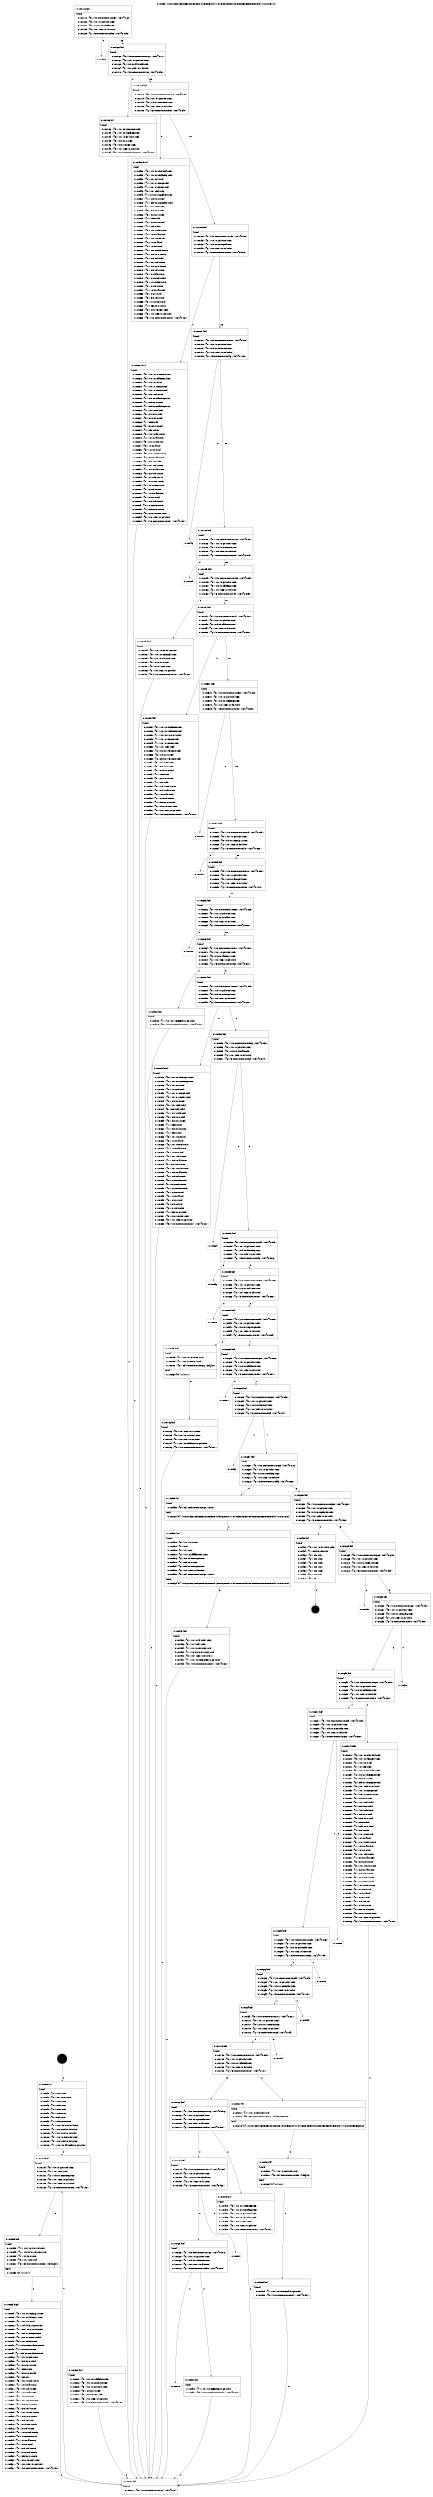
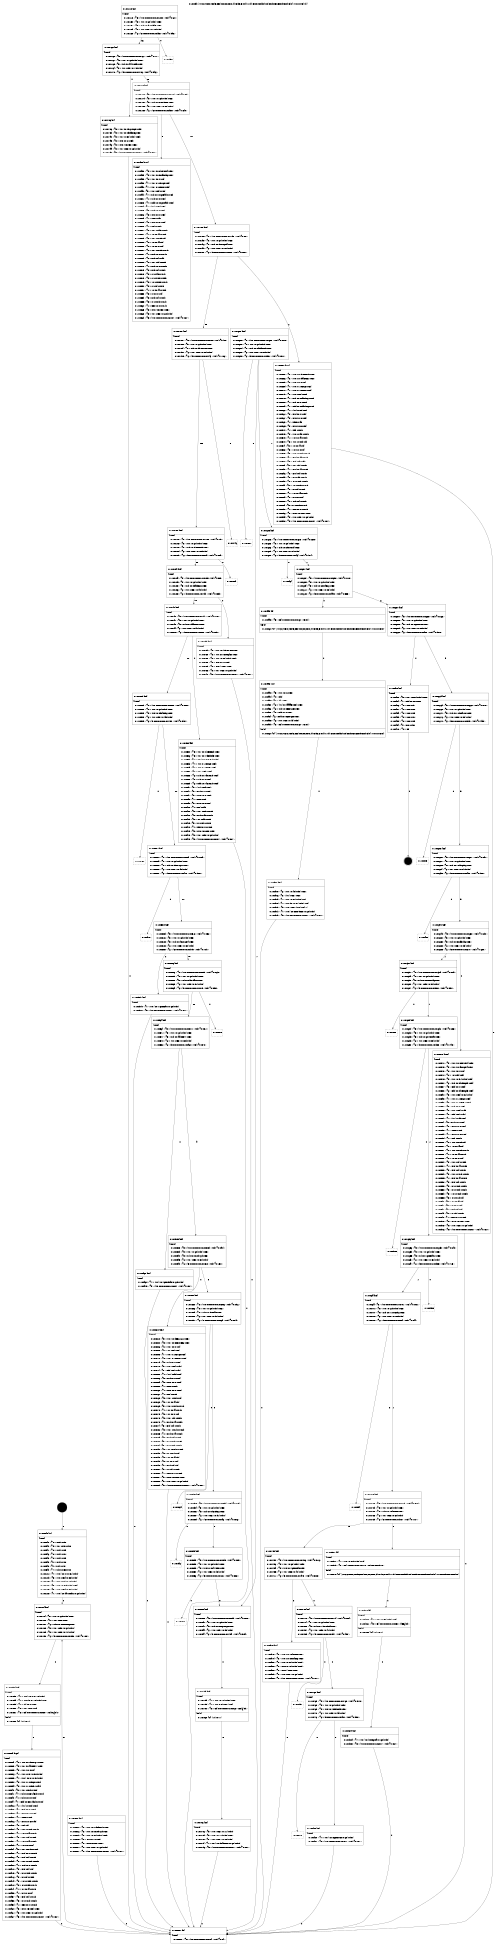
node "0x401b0b [12]": added
edge "0x4015ec [25]" -> "0x401605 [25]": reversed
